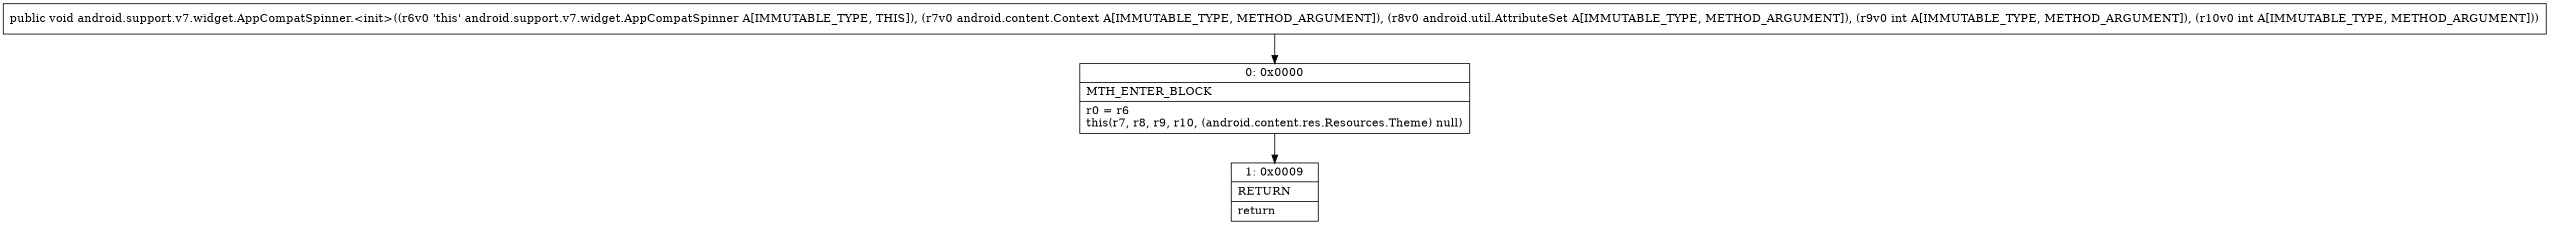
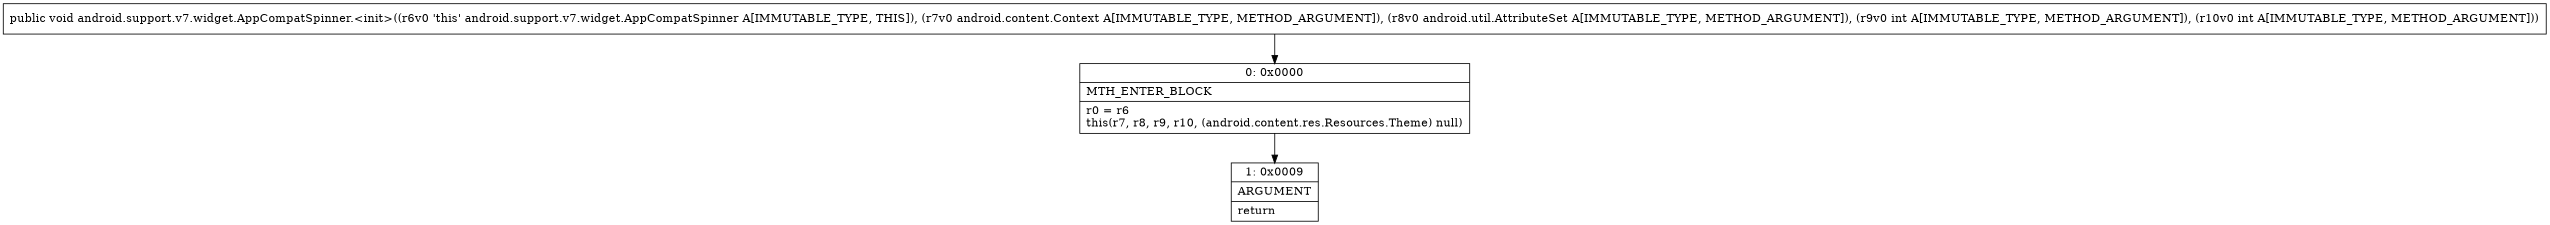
node "1: 0x0009": text "RETURN" -> "ARGUMENT"
